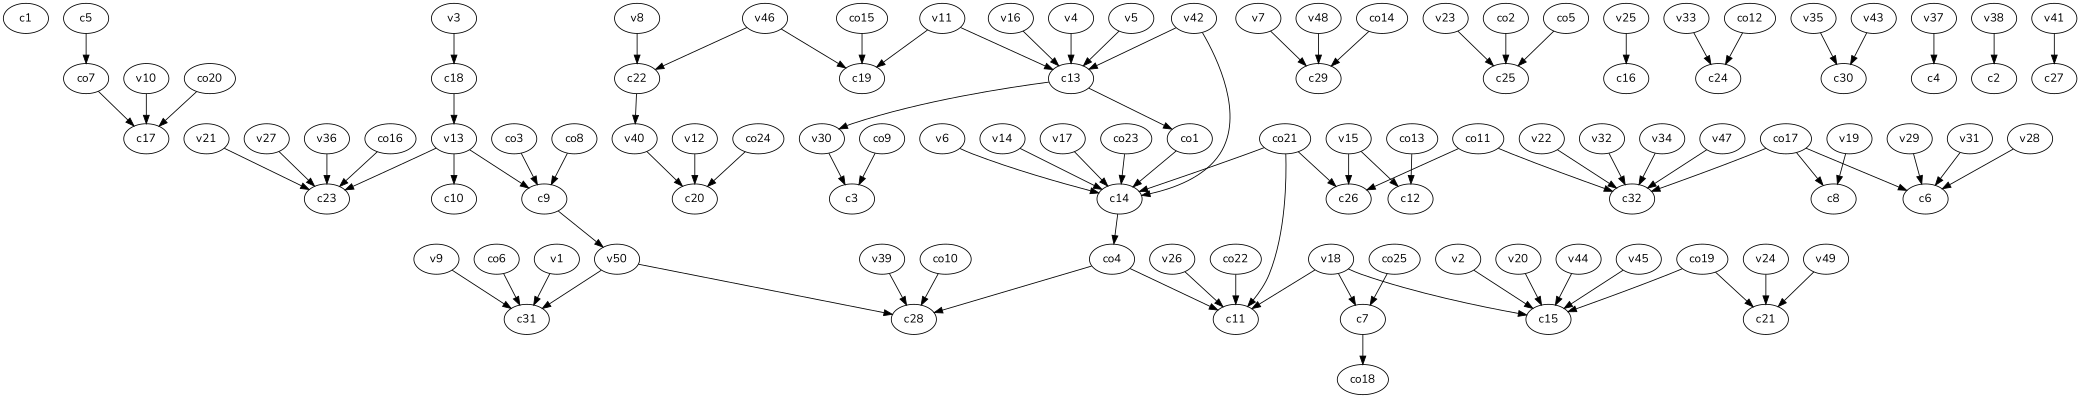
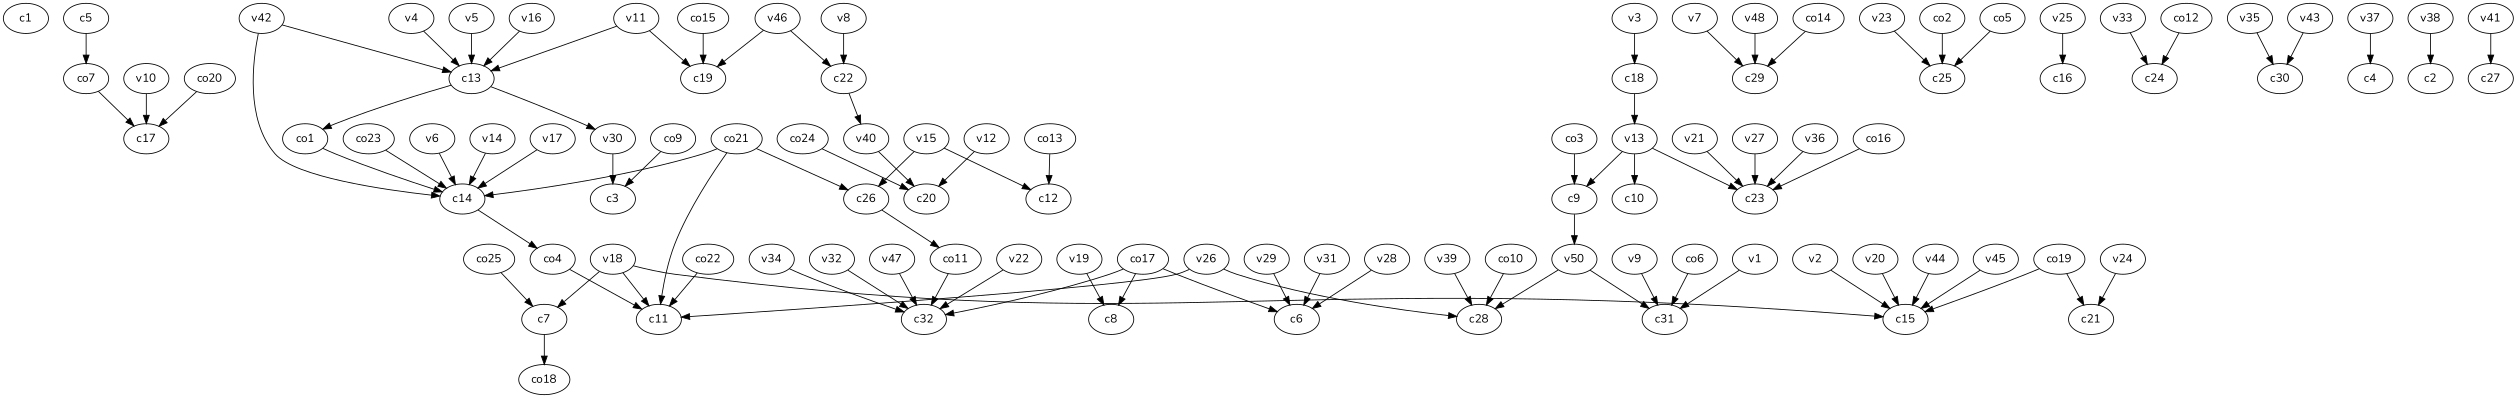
node "co8": removed
edge "co11" -> "c26": reversed
node "v49": removed
edge "co4" -> "c28": now "v26" -> "c28"
